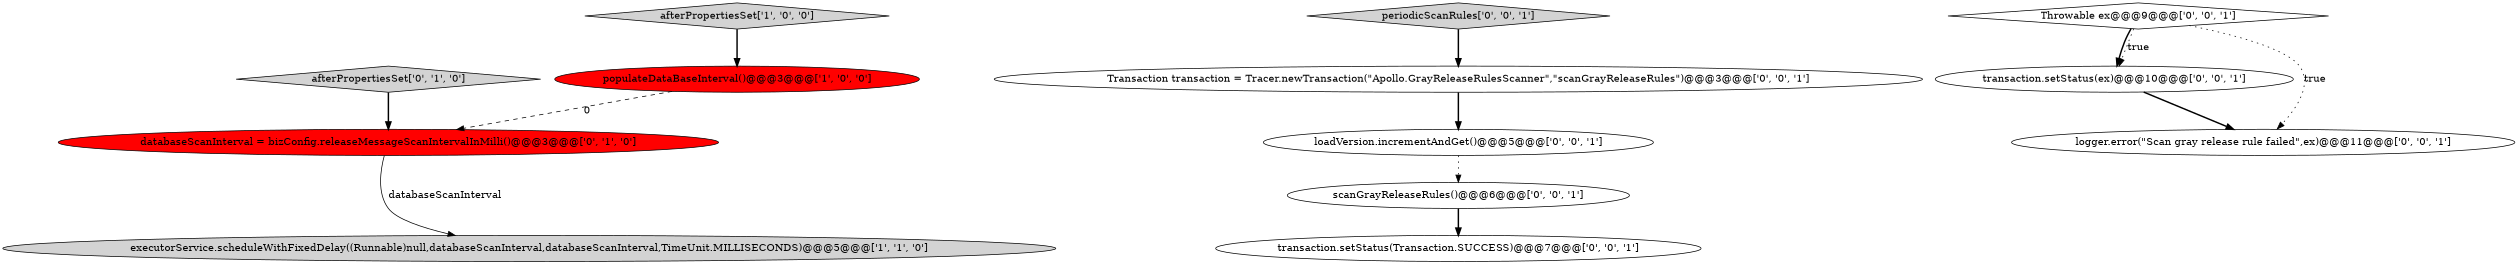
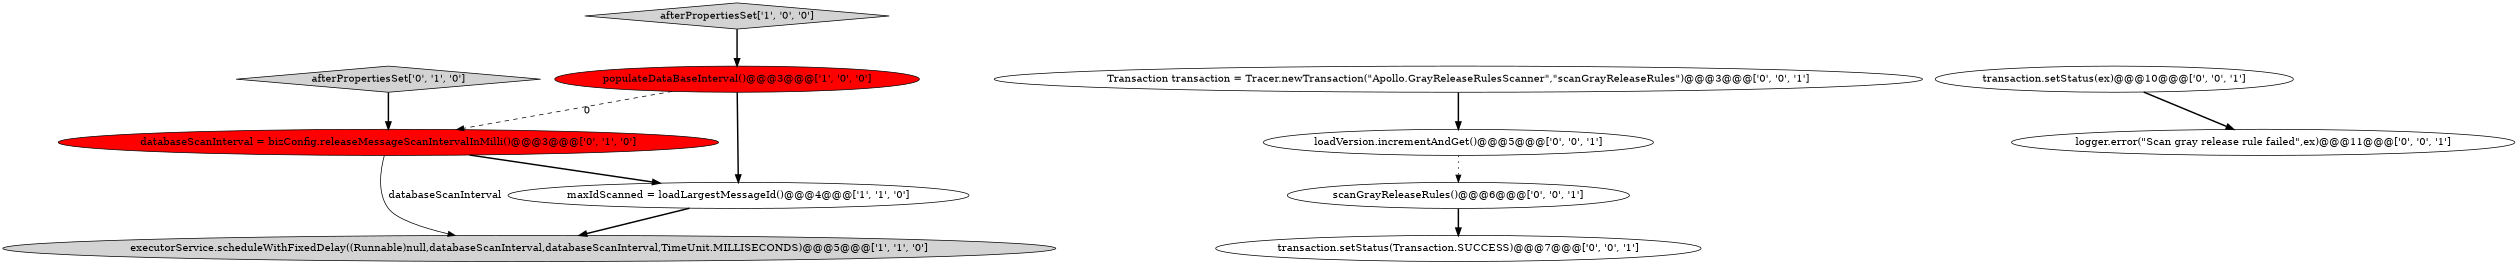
node "periodicScanRules['0', '0', '1']": removed
node "Throwable ex@@@9@@@['0', '0', '1']": removed
node "maxIdScanned = loadLargestMessageId()@@@4@@@['1', '1', '0']": added
